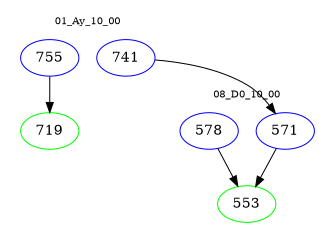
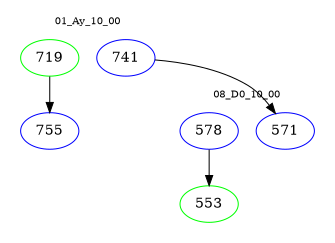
edge "755" -> "719": reversed
edge "571" -> "553": removed
